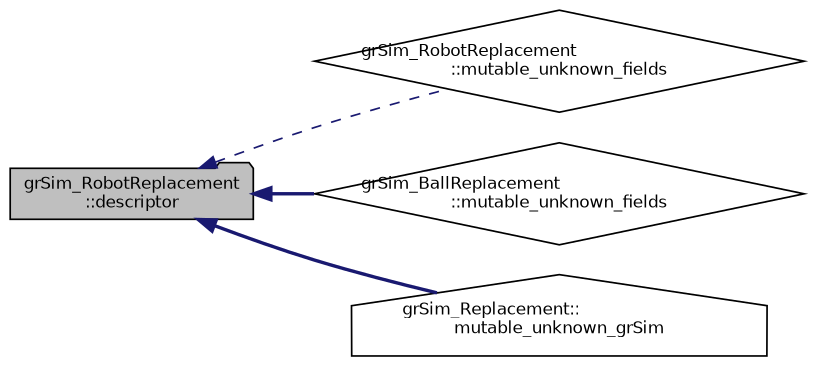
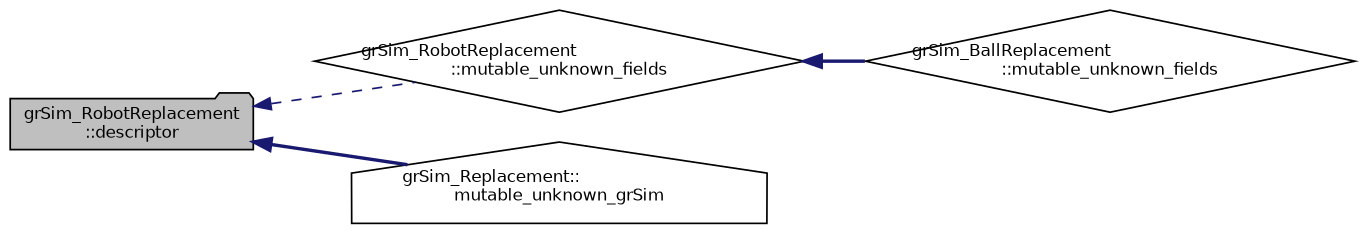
edge "grSim_BallReplacement ::mutable_unknown_fields" -> "grSim_RobotReplacement ::descriptor": now "grSim_BallReplacement ::mutable_unknown_fields" -> "grSim_RobotReplacement ::mutable_unknown_fields"
